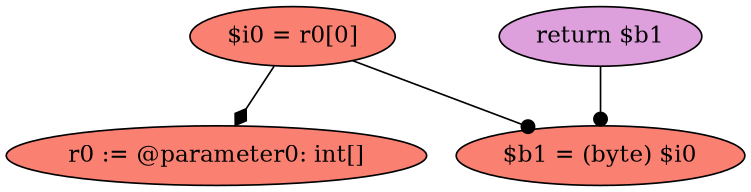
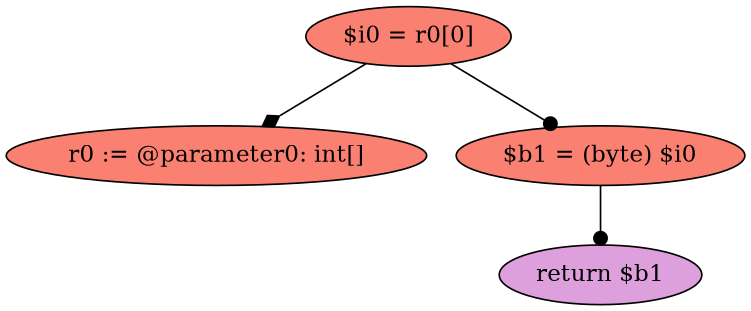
edge "return $b1" -> "$b1 = (byte) $i0": reversed
